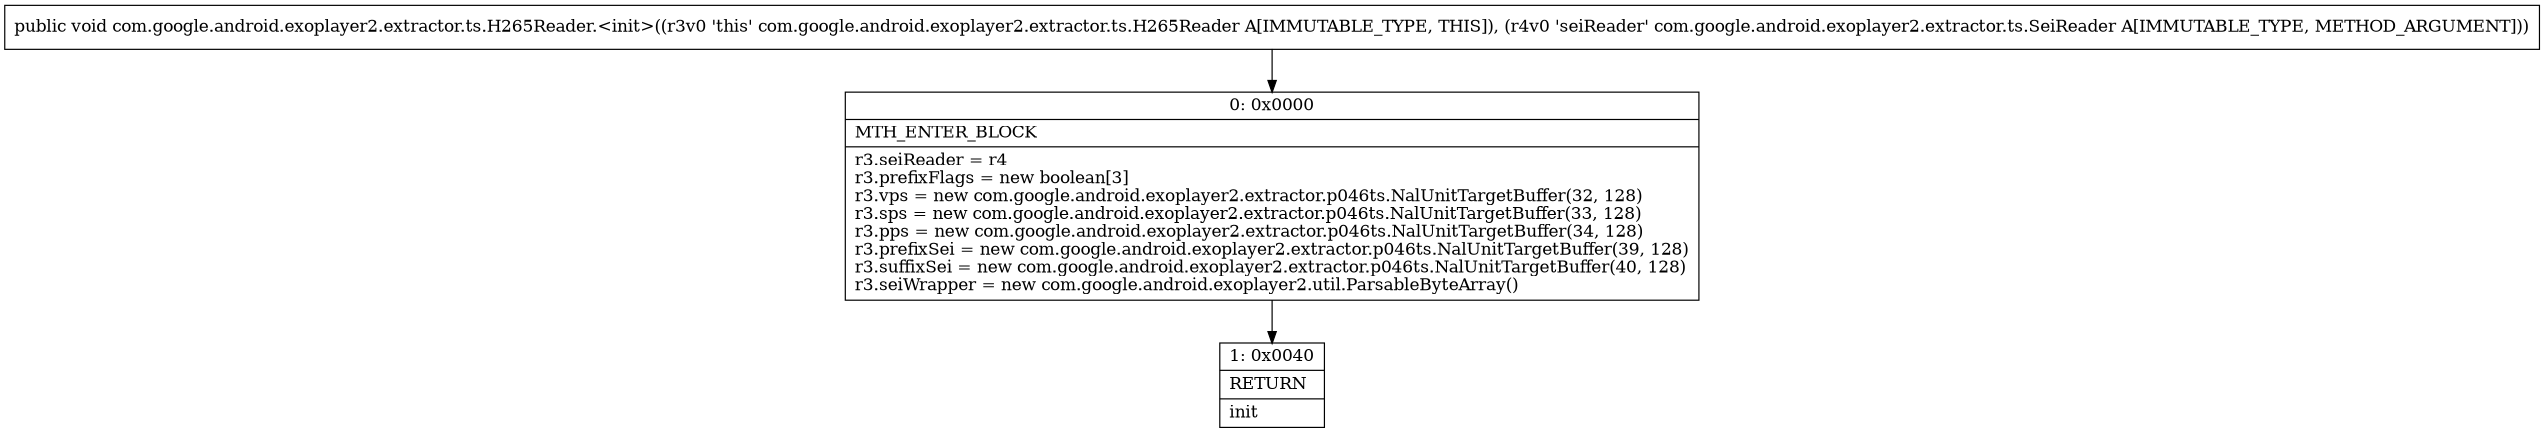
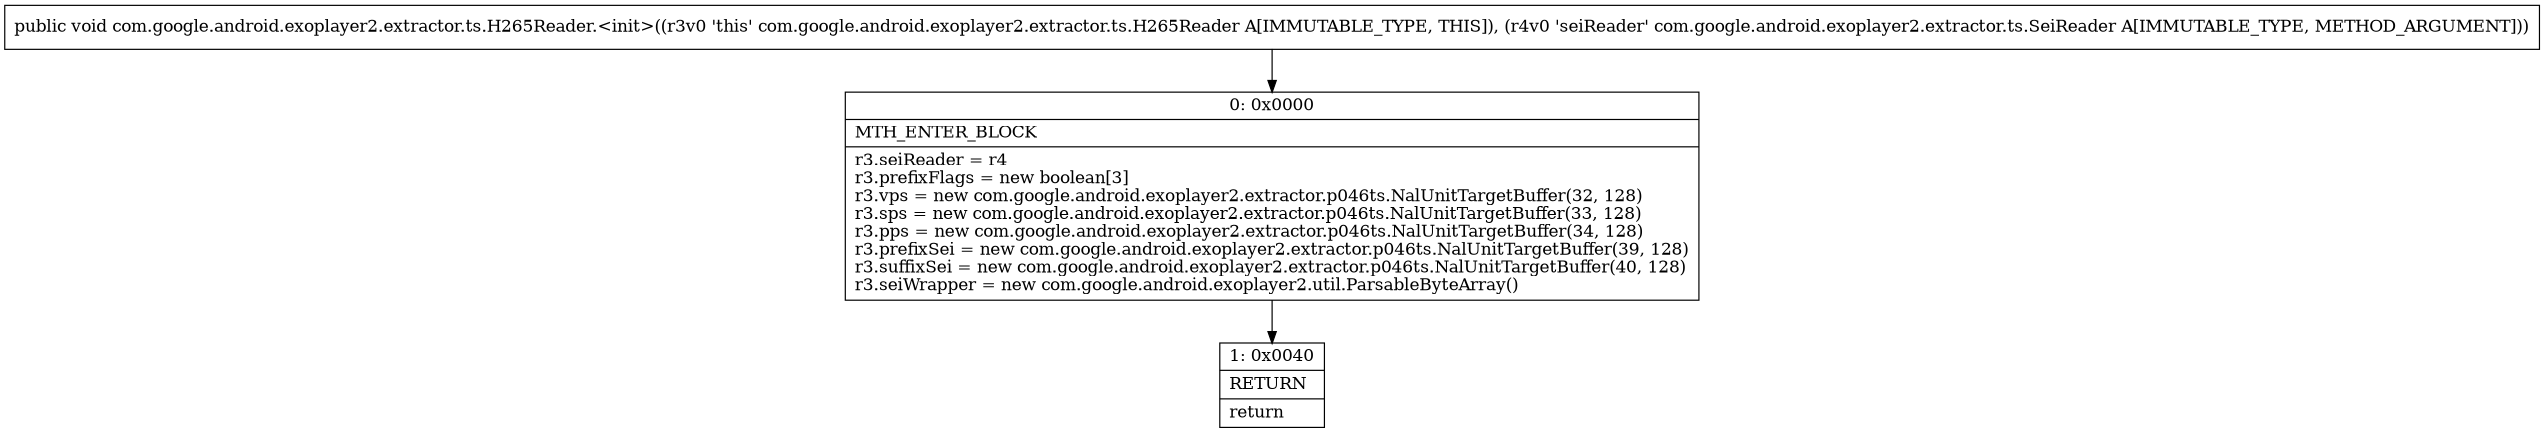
node "1: 0x0040": text "init" -> "return"
